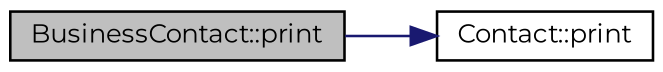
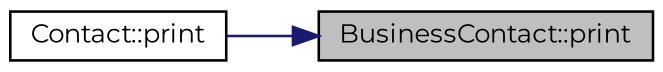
edge "BusinessContact::print" -> "Contact::print": reversed
